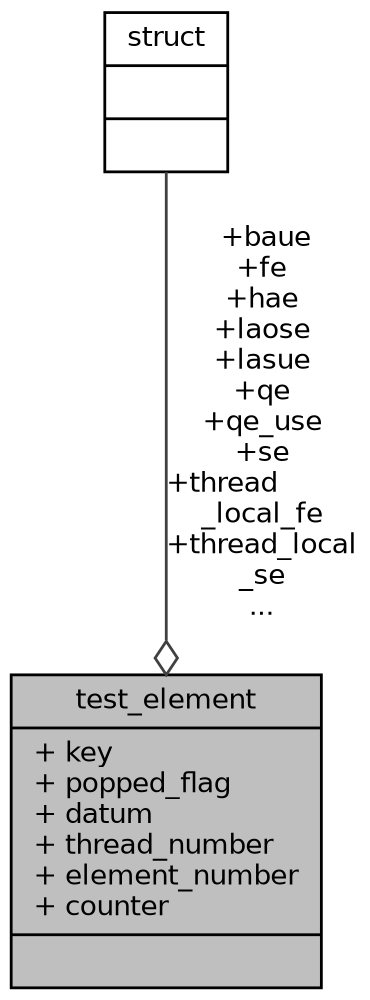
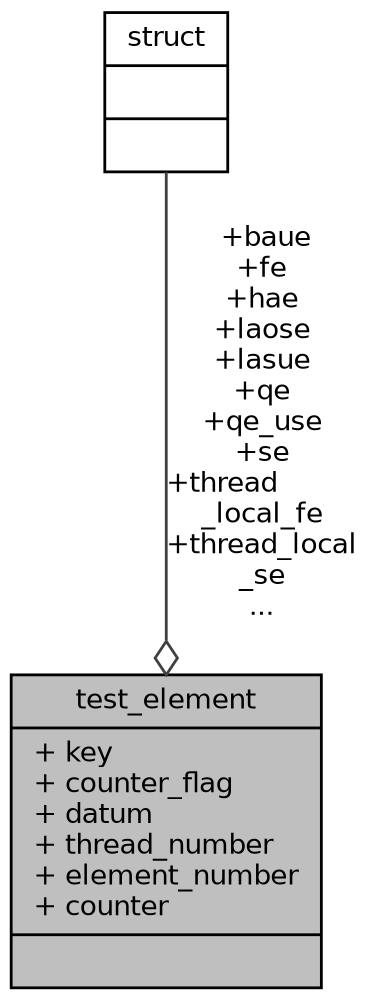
node "test_element": text "+ popped_flag" -> "+ counter_flag"
